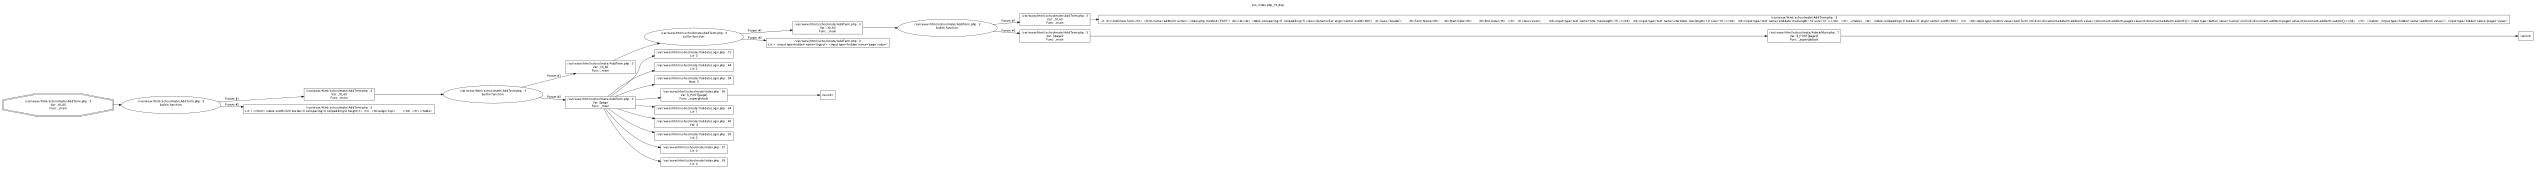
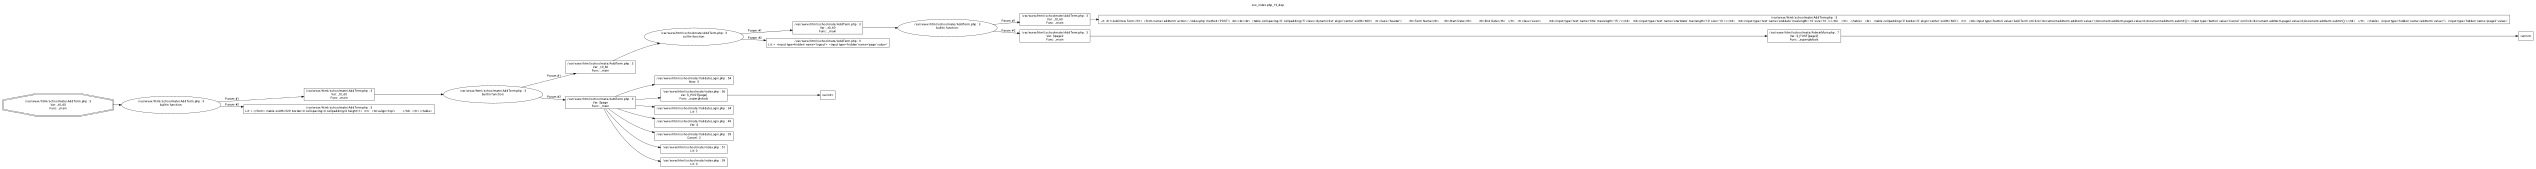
node "/var/www/html/schoolmate/ValidateLogin.php : 12 Lit: 0": removed
node "/var/www/html/schoolmate/ValidateLogin.php : 44 Lit: 2": removed
node "/var/www/html/schoolmate/ValidateLogin.php : 39 Lit: 2": label "/var/www/html/schoolmate/ValidateLogin.php : 39 Lit: 2" -> "/var/www/html/schoolmate/ValidateLogin.php : 39 Cancel: 2"
